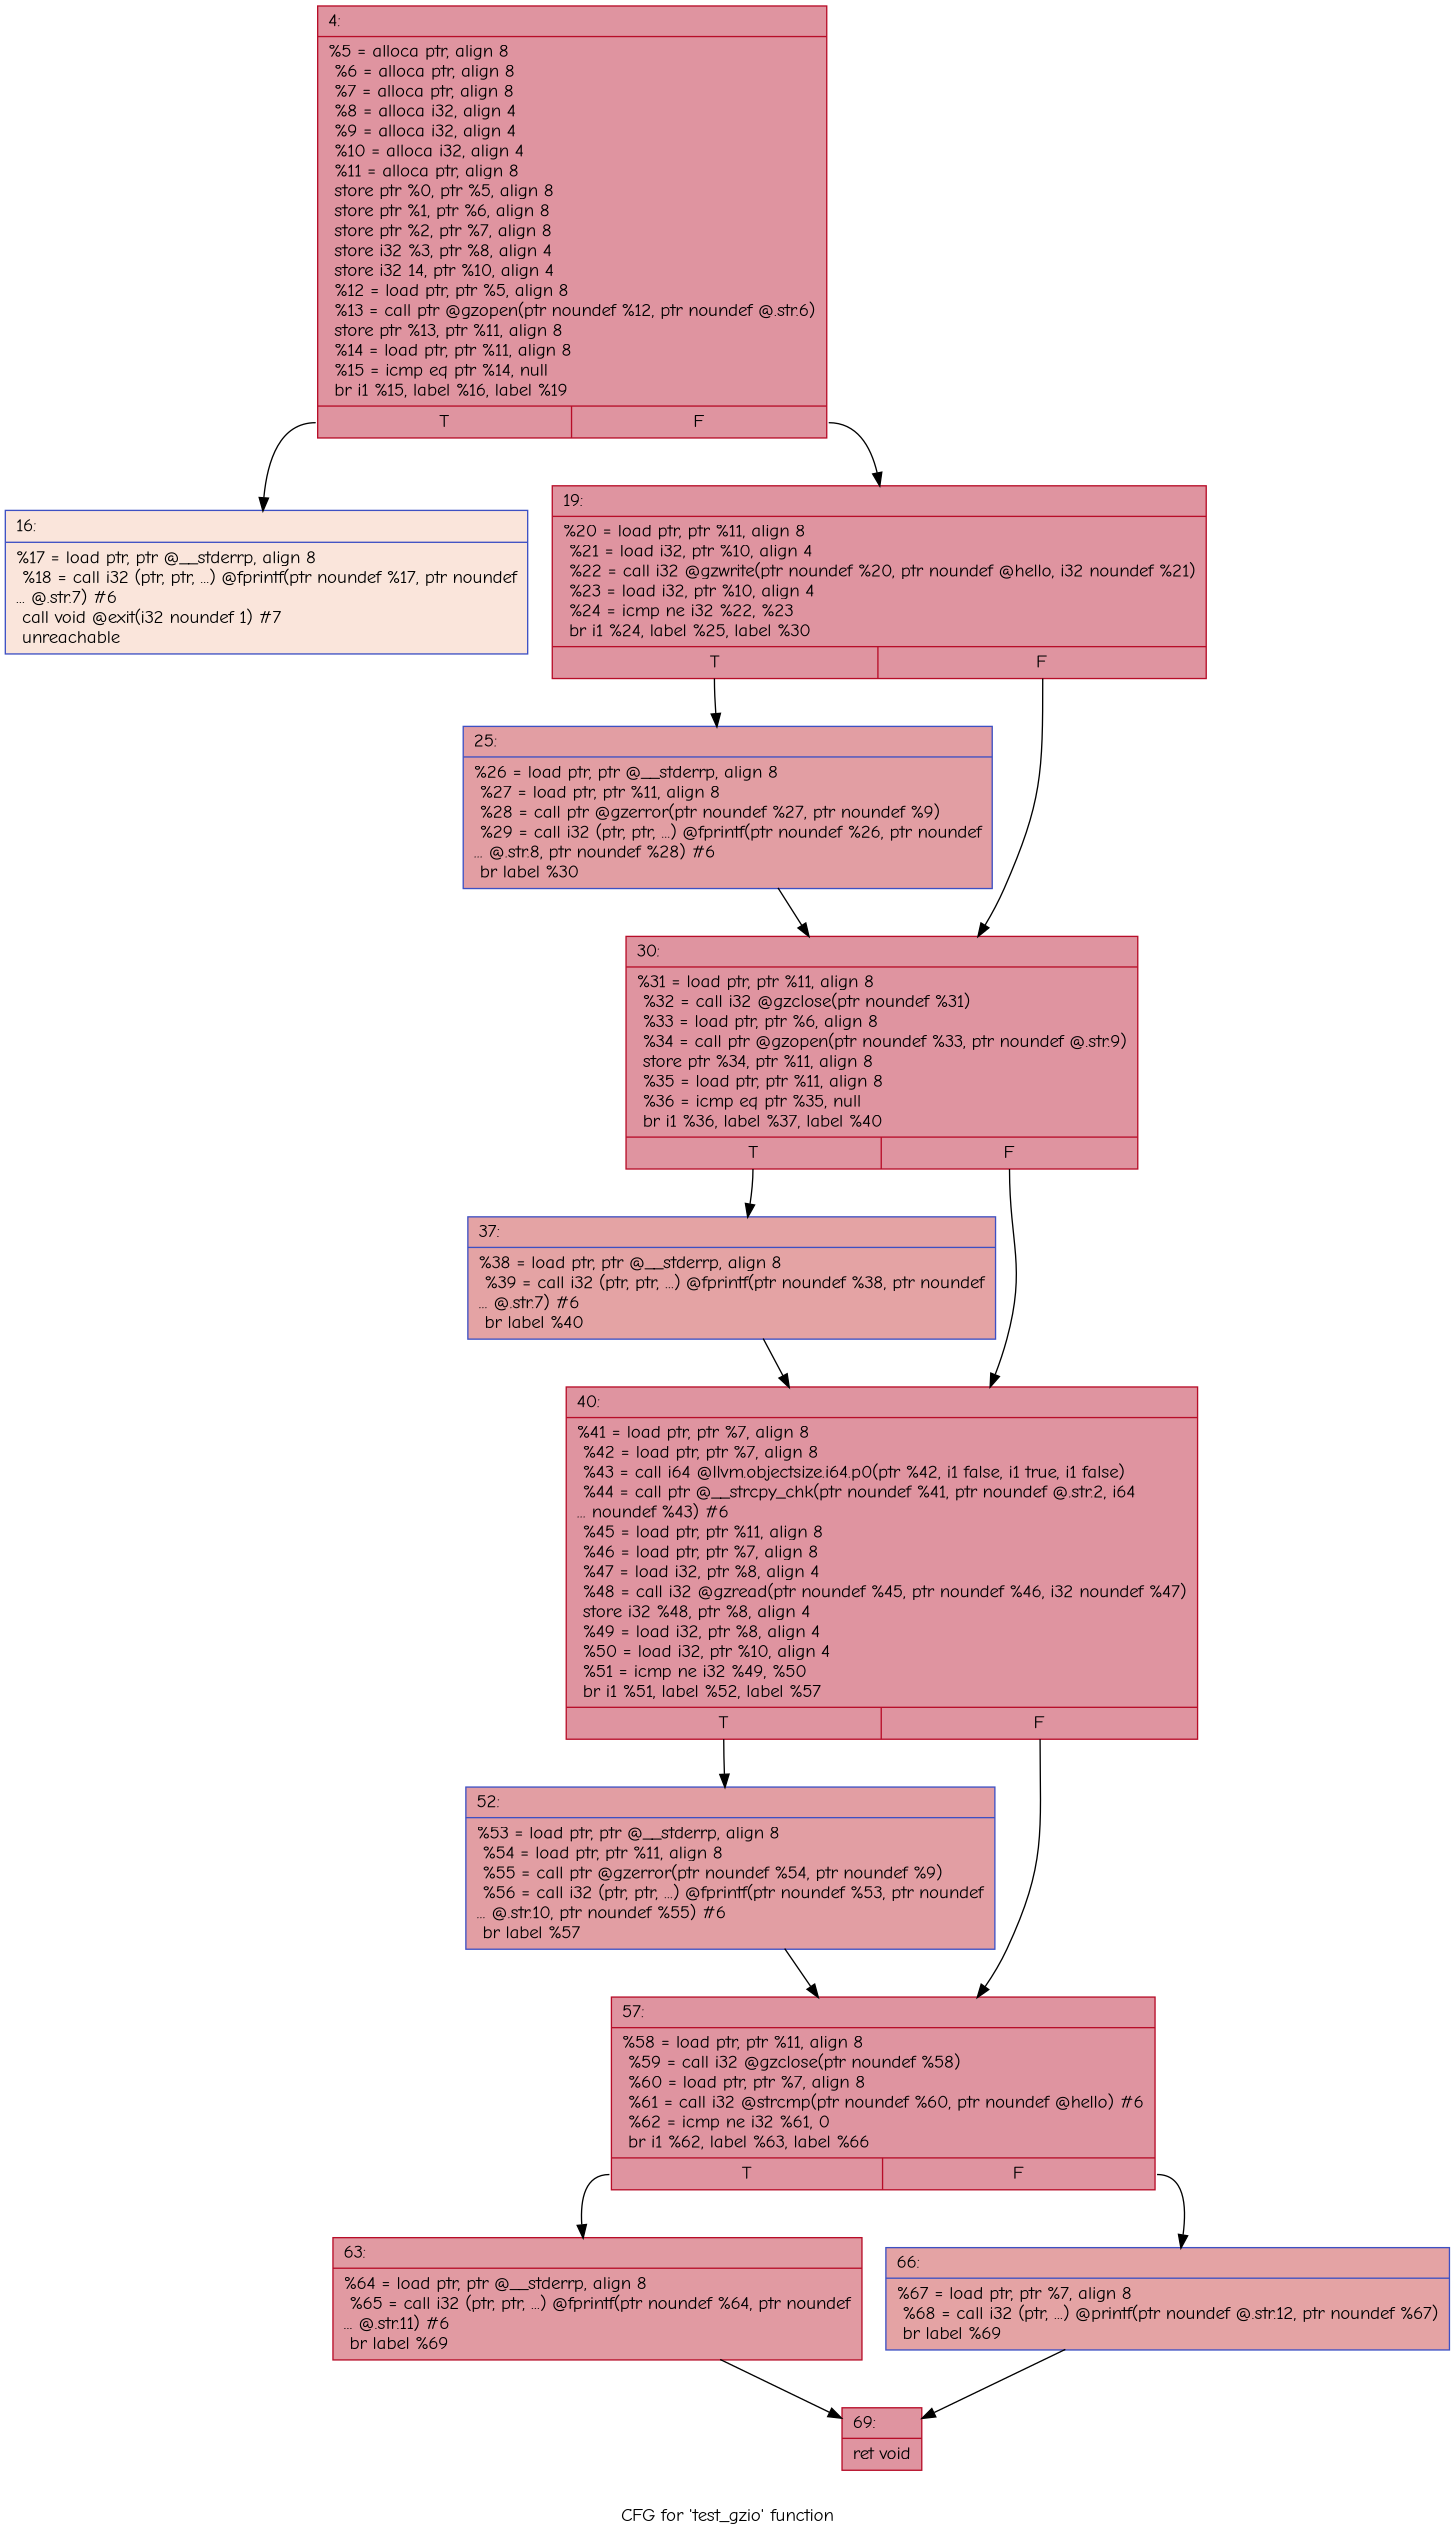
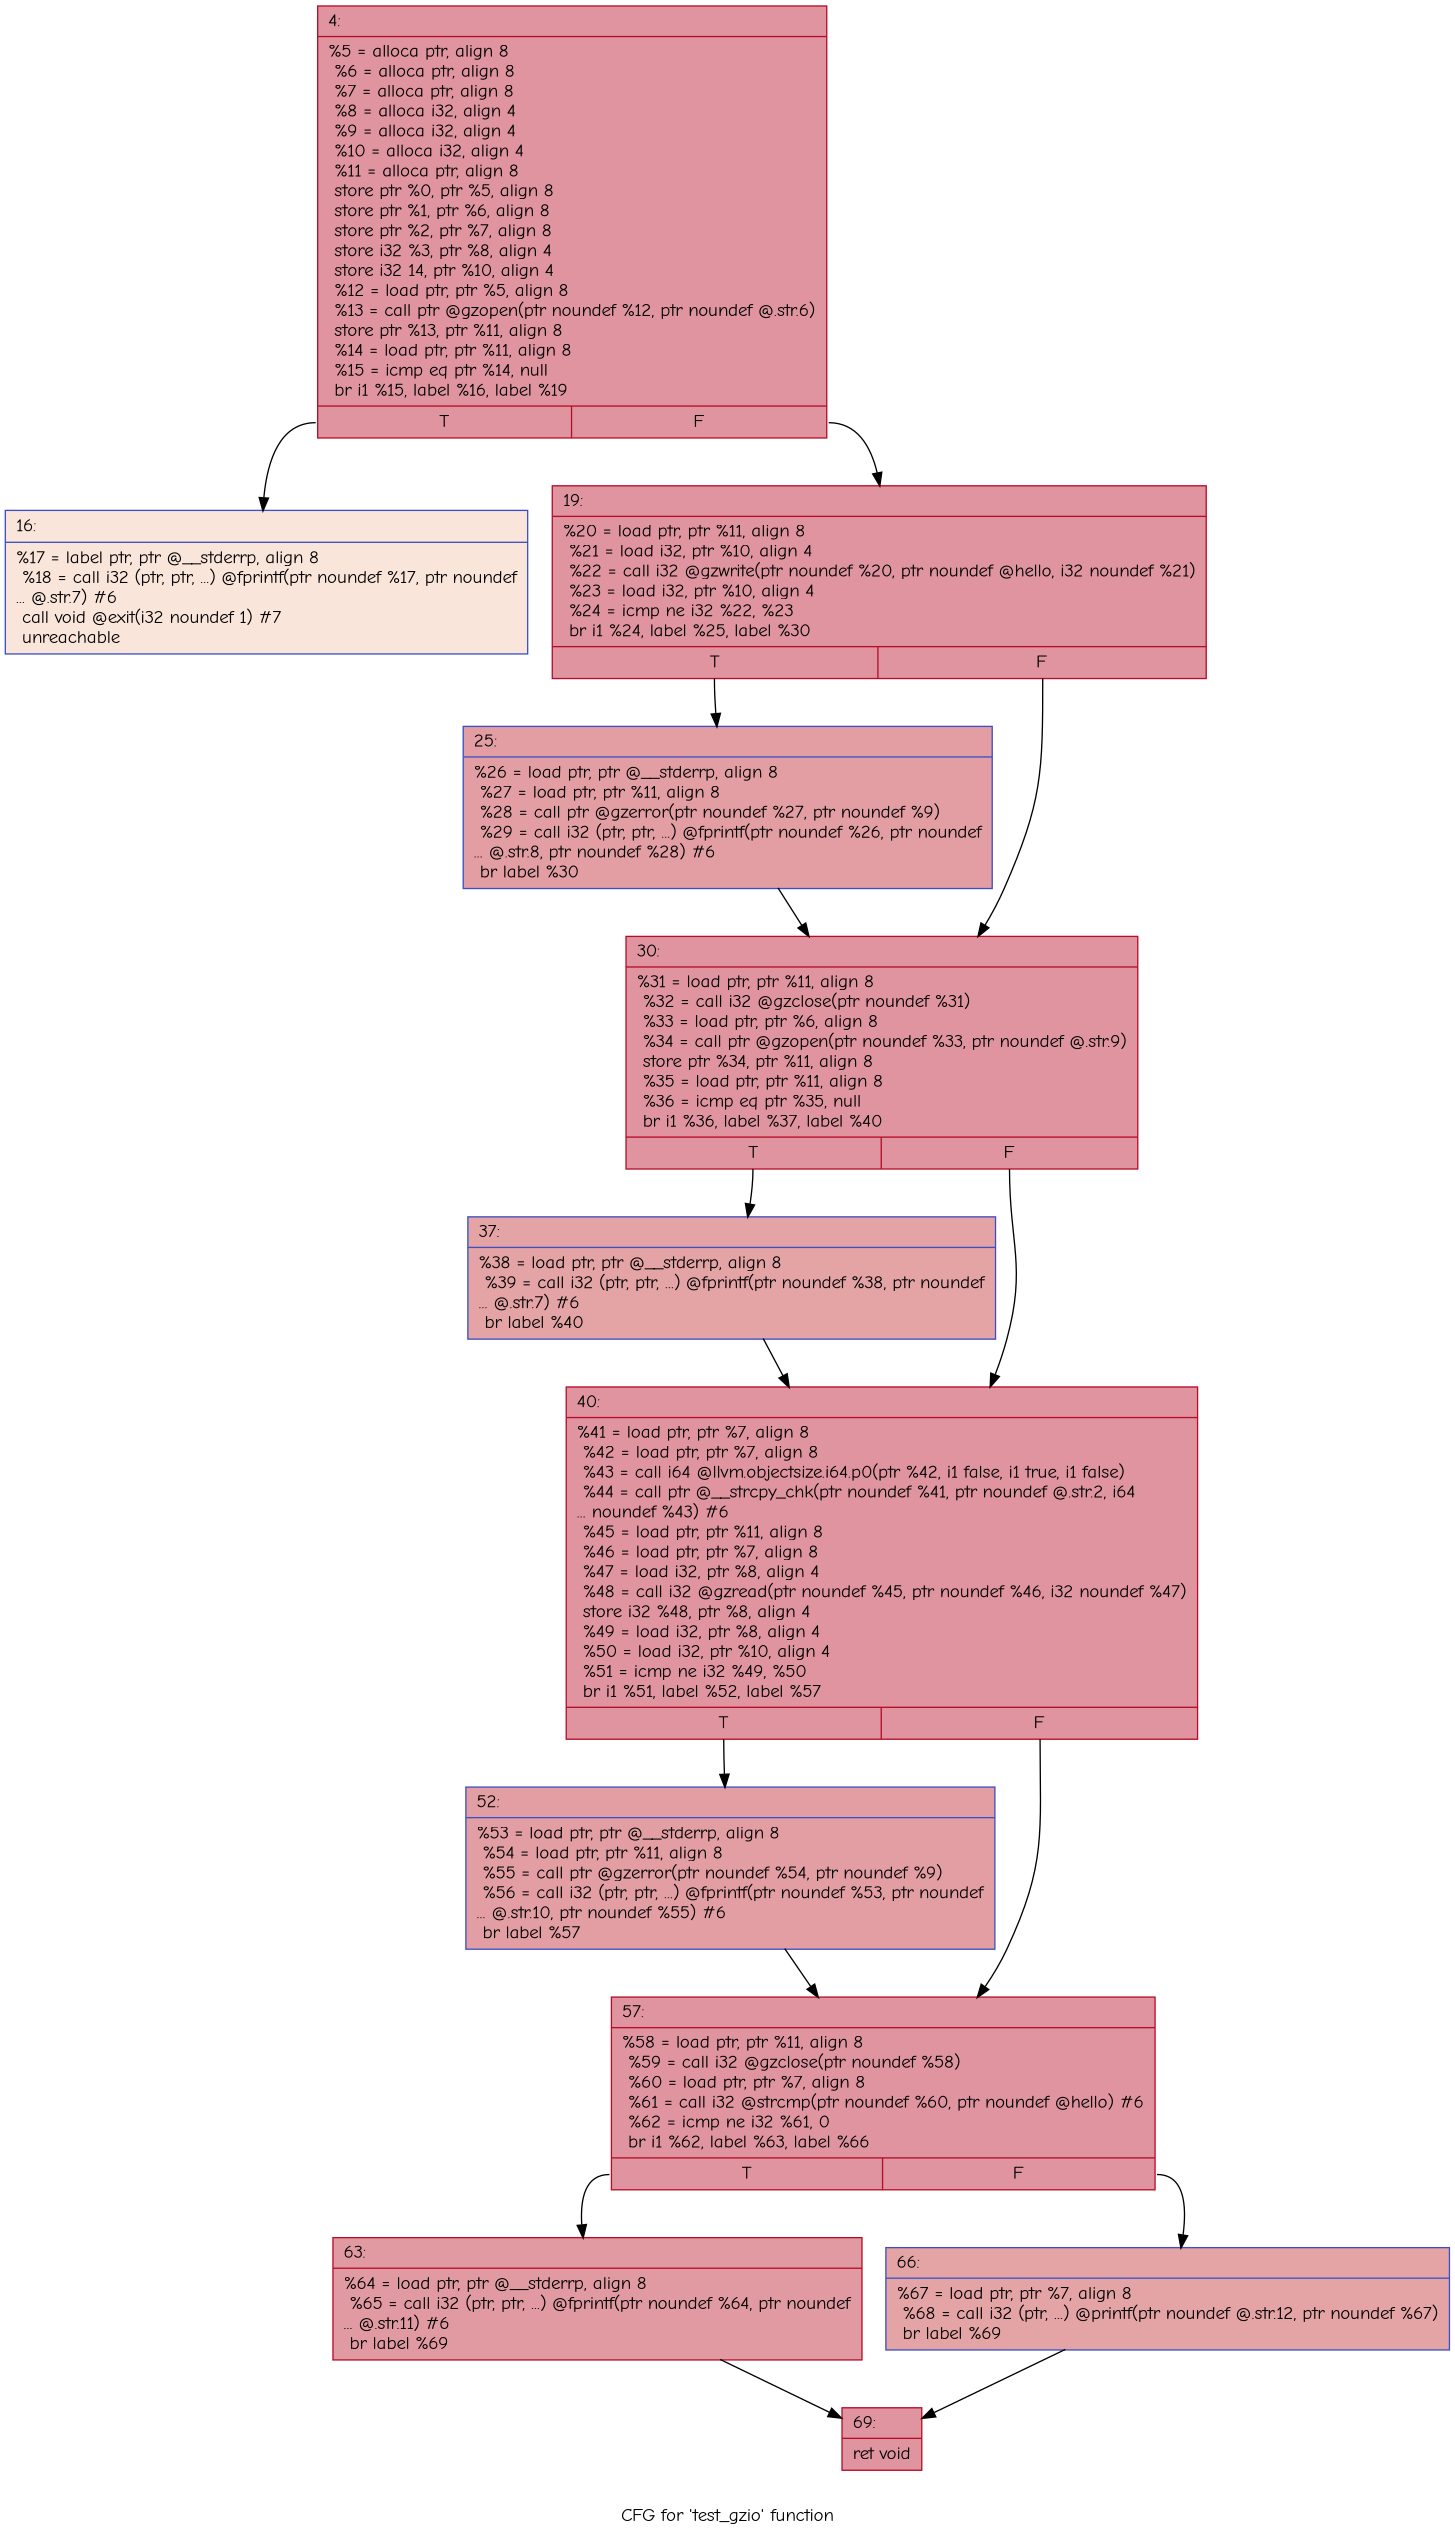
node "16:": text "%17 = load ptr, ptr @__stderrp, align 8" -> "%17 = label ptr, ptr @__stderrp, align 8"
